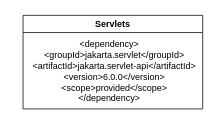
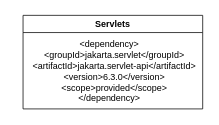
node "<dependency> <groupId>jakarta.servlet</groupId> <artifactId>jakarta.servlet-api</artifactId> <version>6.0.0</version> <scope>provided</scope> </dependency>": label "<dependency> <groupId>jakarta.servlet</groupId> <artifactId>jakarta.servlet-api</artifactId> <version>6.0.0</version> <scope>provided</scope> </dependency>" -> "<dependency> <groupId>jakarta.servlet</groupId> <artifactId>jakarta.servlet-api</artifactId> <version>6.3.0</version> <scope>provided</scope> </dependency>"
